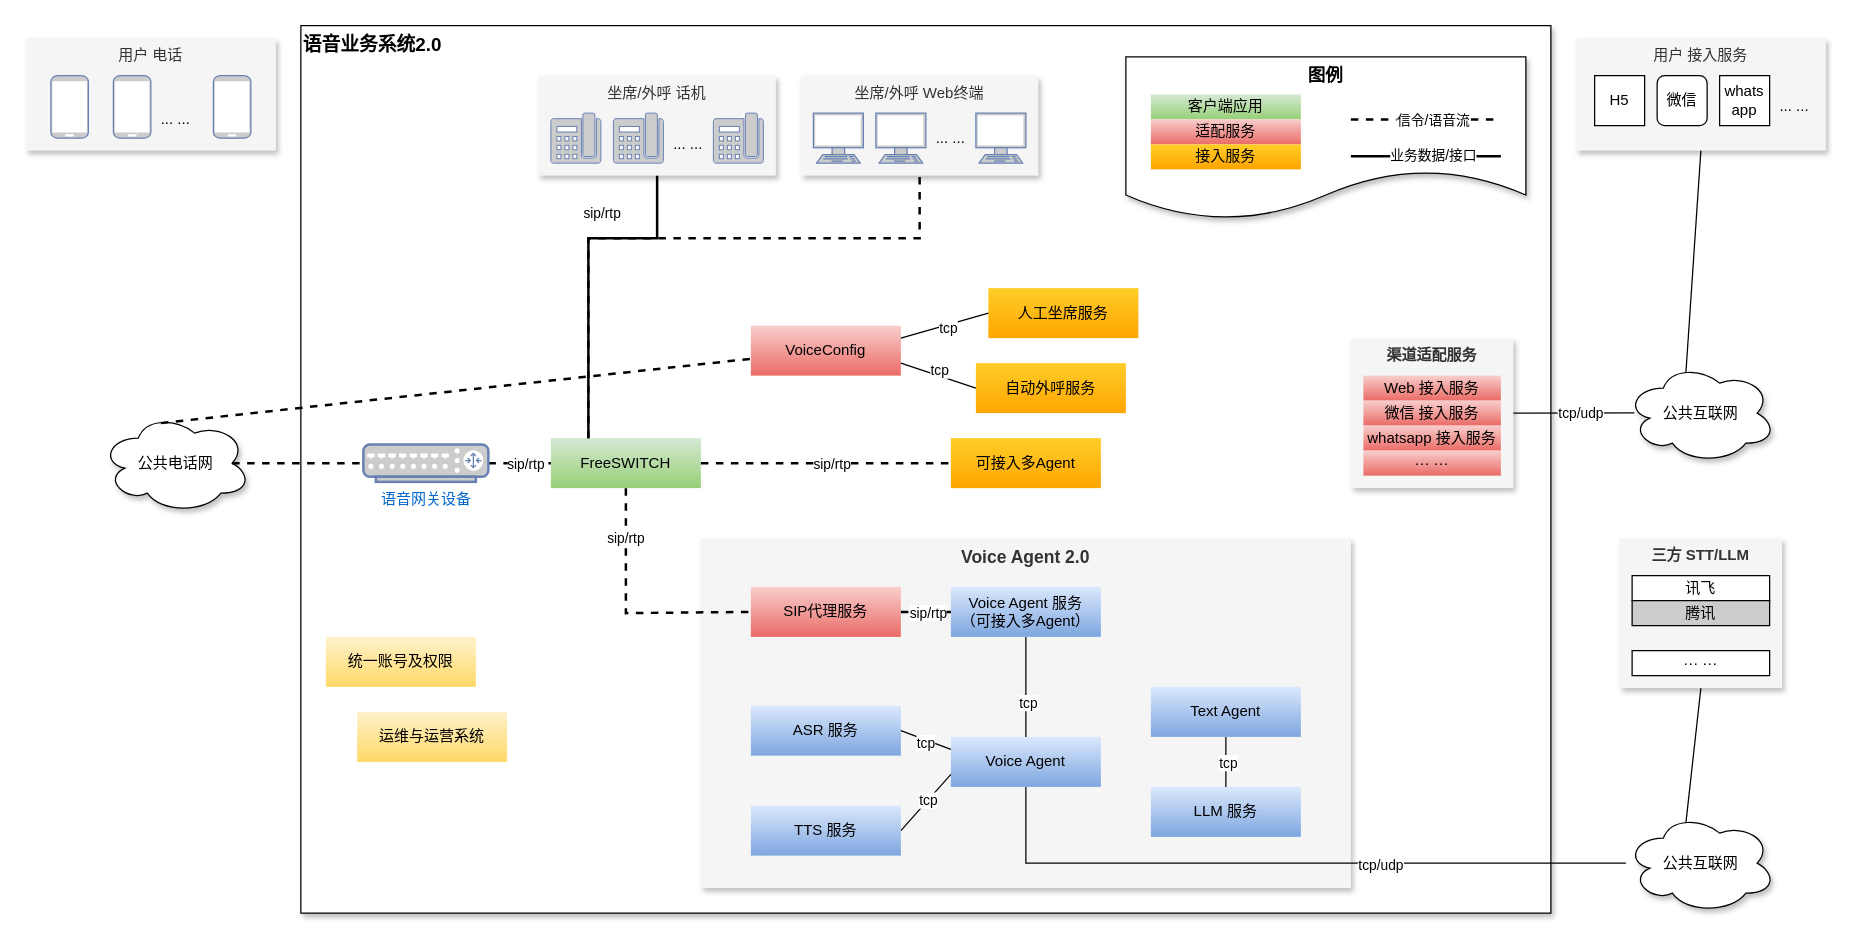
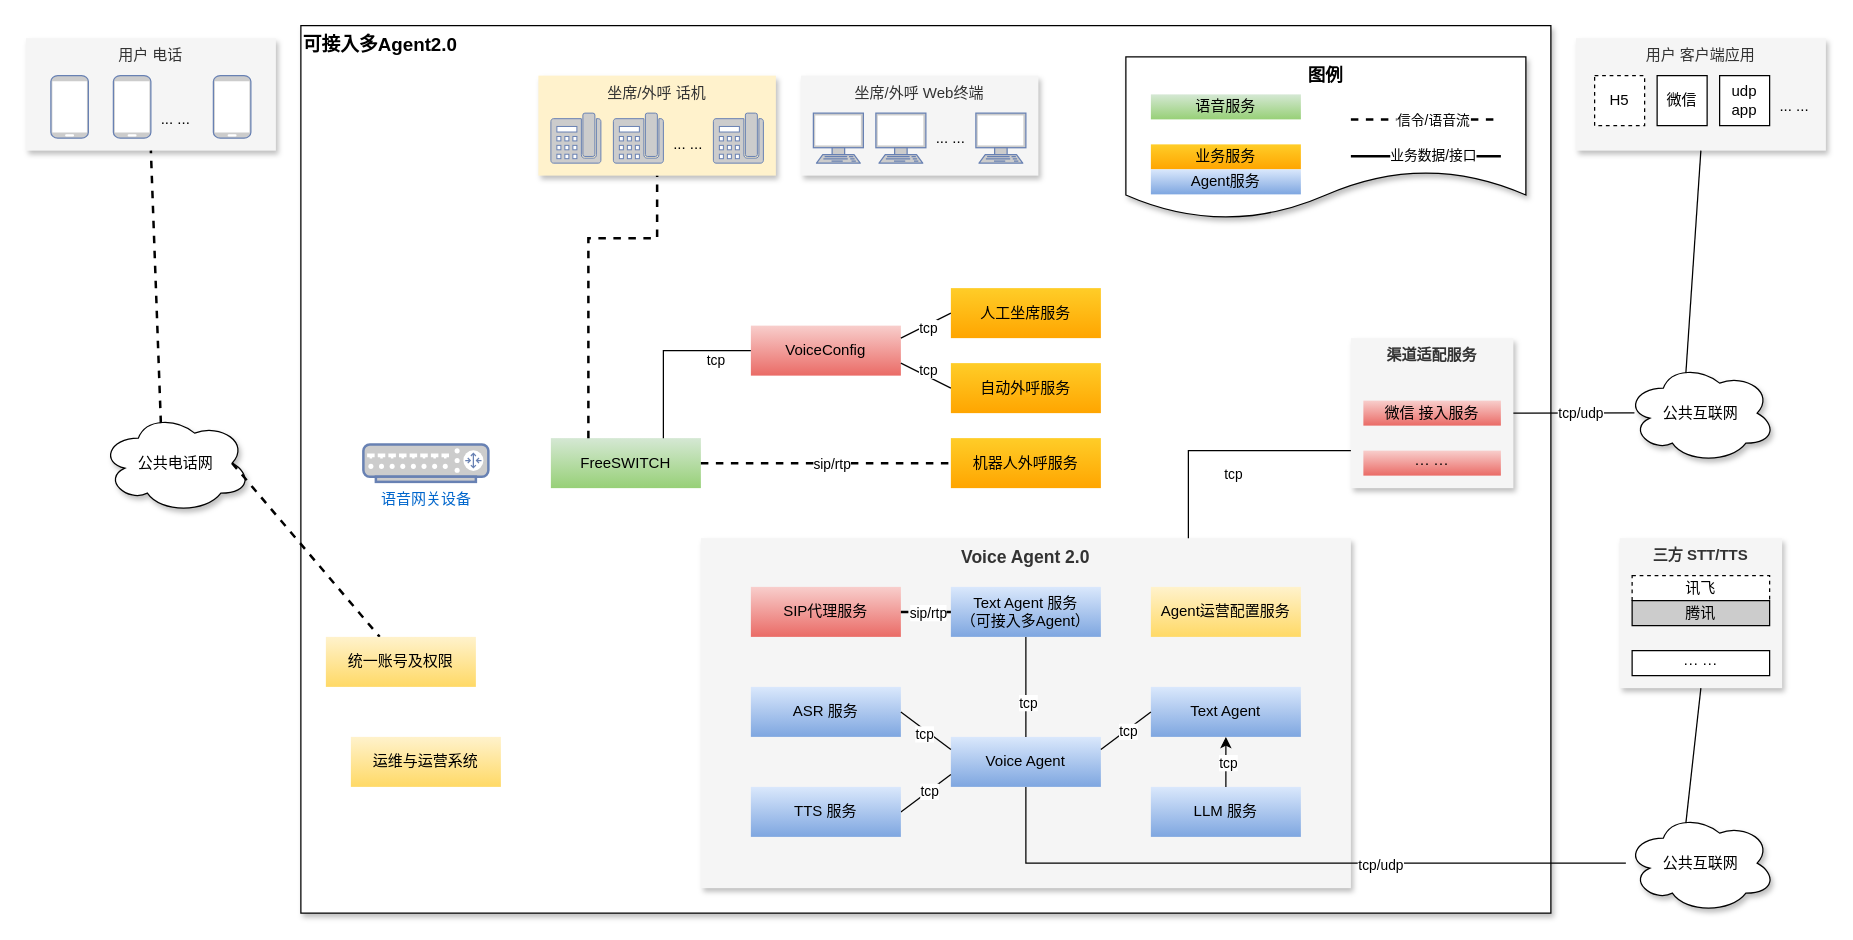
node "语音业务系统2.0": label "语音业务系统2.0" -> "可接入多Agent2.0"
node "用户 接入服务": label "用户 接入服务" -> "用户 客户端应用"
node "坐席/外呼 话机": fillcolor #f5f5f5 -> #fff2cc
node "H5": style solid -> dashed
node "微信": shape rounded rectangle -> rectangle
node "whats app": label "whats app" -> "udp app"
node "客户端应用": label "客户端应用" -> "语音服务"
node "适配服务": removed
node "接入服务": label "接入服务" -> "业务服务"
node "Agent服务": added
edge "坐席/外呼 话机" -- "FreeSWITCH": style solid -> dashed
edge "坐席/外呼 Web终端" -- "FreeSWITCH": removed, label "sip/rtp"
node "人工坐席服务": moved (1063, 313) -> (1026, 313)
edge "VoiceConfig" -- "FreeSWITCH": added, label "tcp"
node "自动外呼服务": moved (1051, 388) -> (1026, 388)
node "Web 接入服务": removed
edge "VoiceConfig" -- "公共电话网": now "用户 电话" -- "公共电话网"
node "whatsapp 接入服务": removed
edge "渠道适配服务" -- "Voice Agent 2.0": added, label "tcp"
edge "公共电话网" -- "语音网关设备": now "公共电话网" -- "统一账号及权限"
edge "语音网关设备" -- "FreeSWITCH": removed, label "sip/rtp"
node "可接入多Agent": label "可接入多Agent" -> "机器人外呼服务"
node "三方 STT/LLM": label "三方 STT/LLM" -> "三方 STT/TTS"
node "讯飞": style solid -> dashed
edge "FreeSWITCH" -- "SIP代理服务": removed, label "sip/rtp"
node "Voice Agent 服务 （可接入多Agent）": label "Voice Agent 服务 （可接入多Agent）" -> "Text Agent 服务 （可接入多Agent）"
node "Agent运营配置服务": added
node "ASR 服务": moved (826, 731) -> (826, 712)
edge "Text Agent" -- "Voice Agent": added, label "tcp"
node "运维与运营系统": moved (432, 737) -> (426, 762)
edge "Text Agent" -- "LLM 服务": arrowhead none -> classic
node "TTS 服务": moved (826, 831) -> (826, 812)
